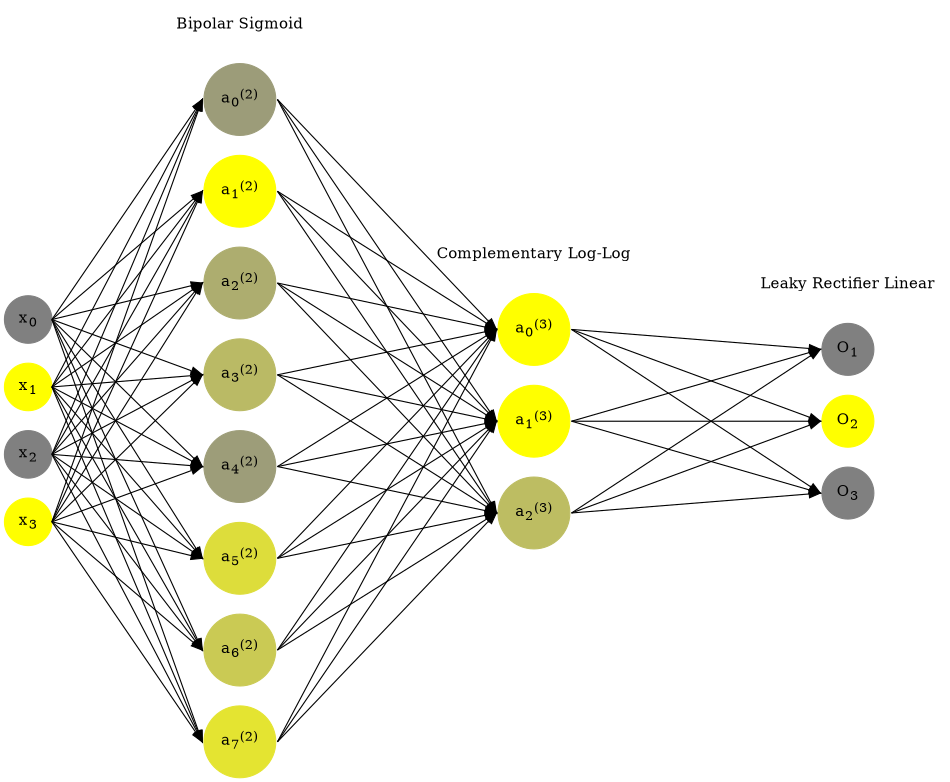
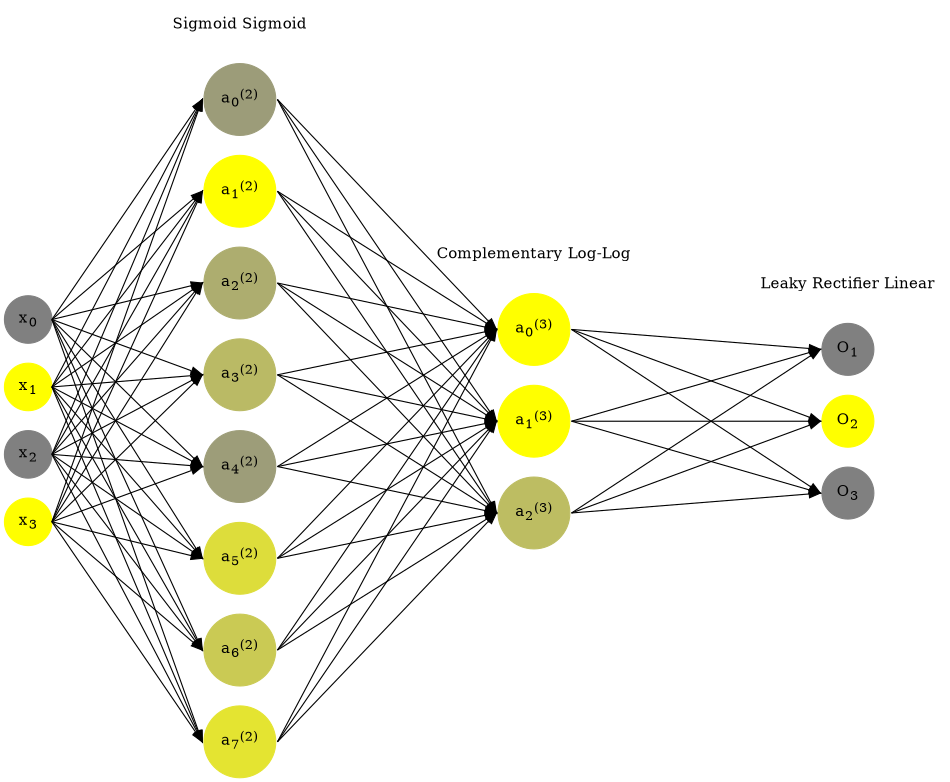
node "Bipolar Sigmoid": label "Bipolar Sigmoid" -> "Sigmoid Sigmoid"
